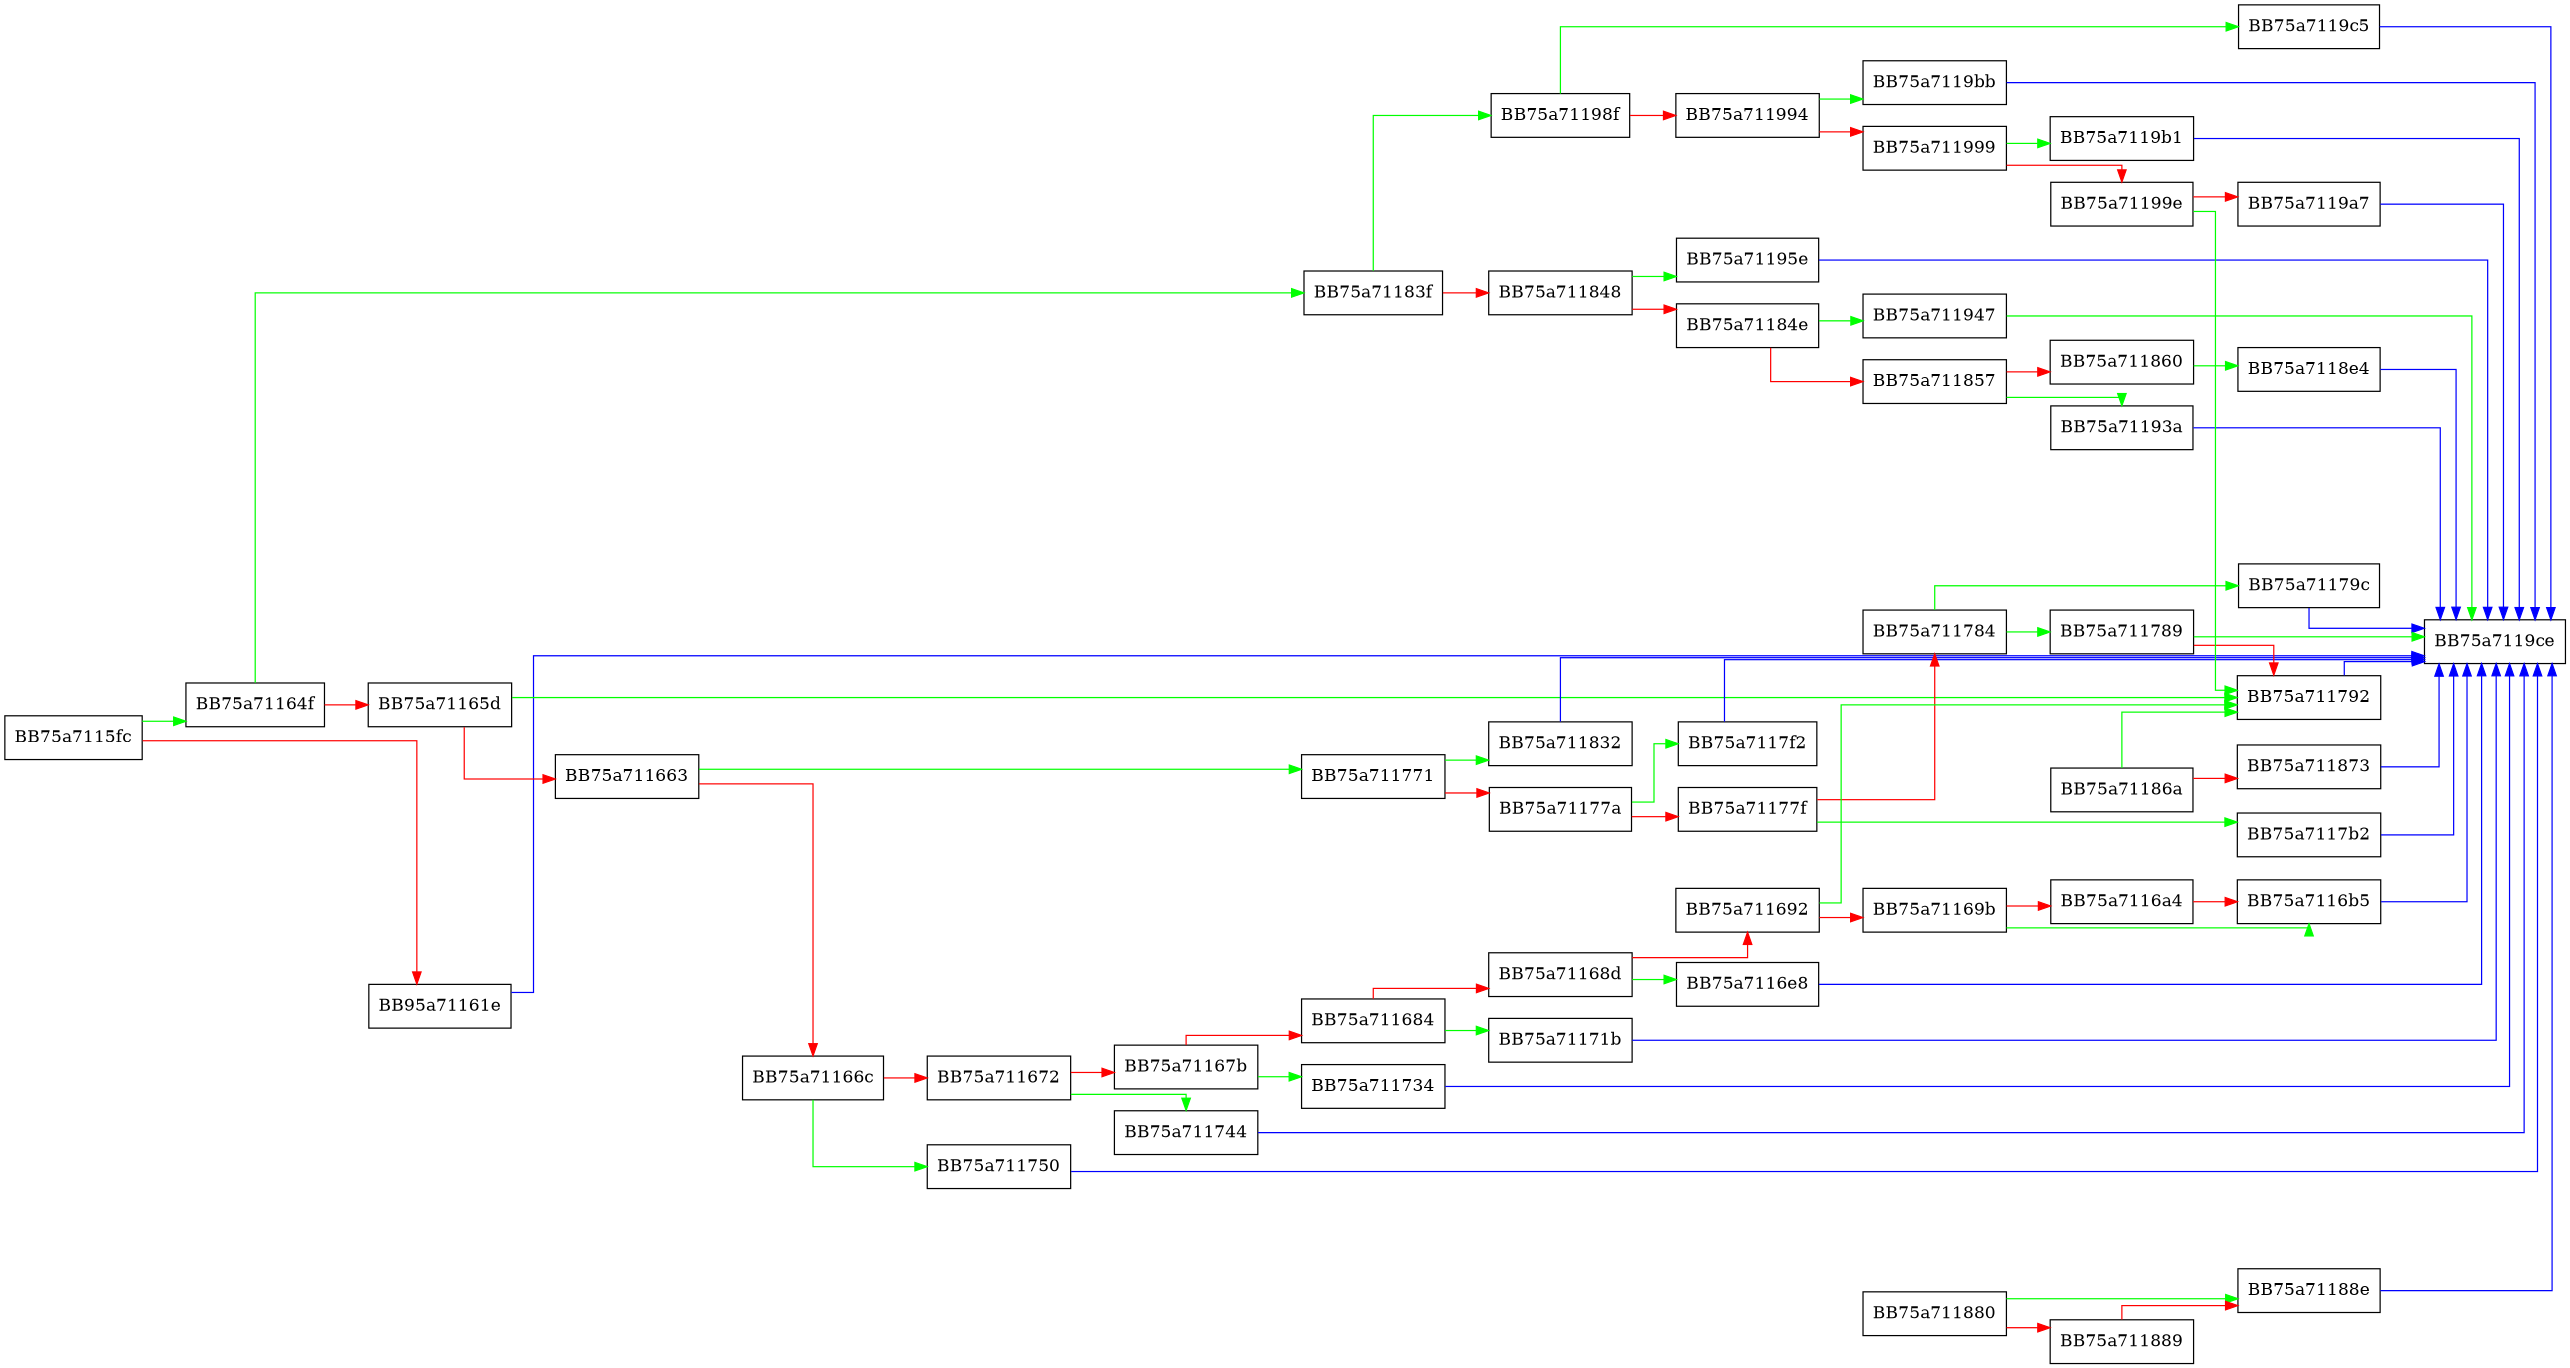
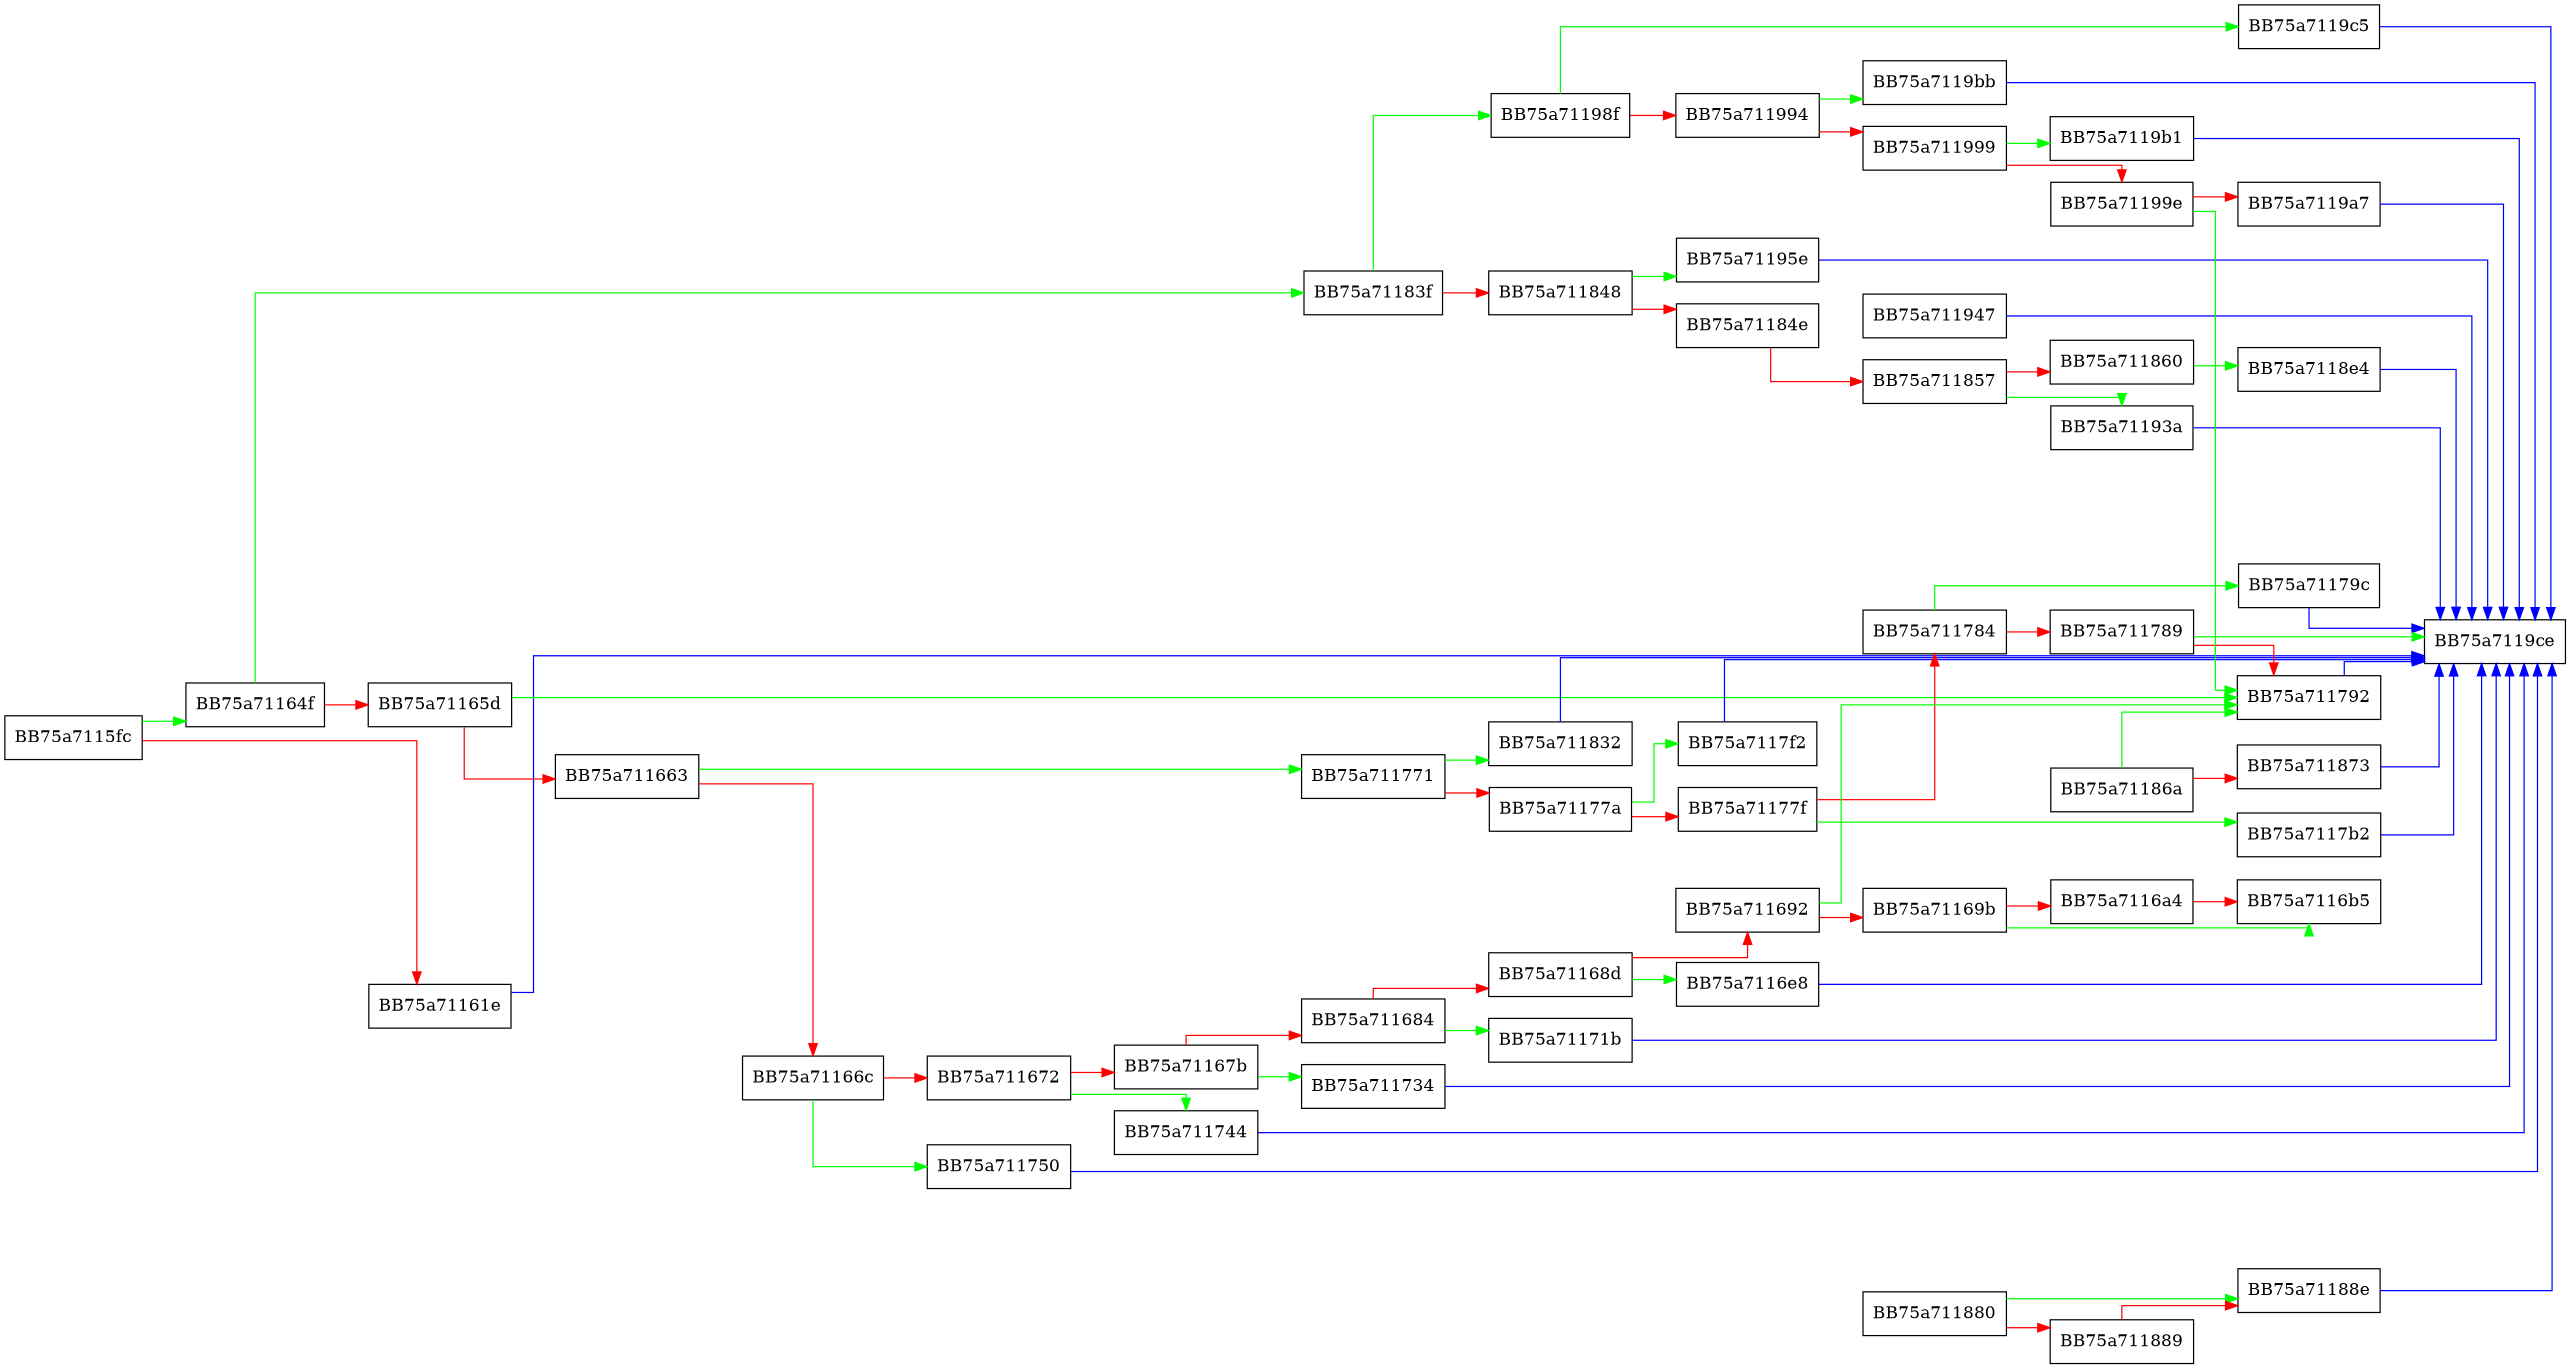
edge "BB75a711947" -> "BB75a7119ce": color green -> blue
edge "BB75a71184e" -> "BB75a711947": removed
edge "BB75a711784" -> "BB75a711789": color green -> red
edge "BB75a7116b5" -> "BB75a7119ce": removed
node "BB95a71161e": label "BB95a71161e" -> "BB75a71161e"
